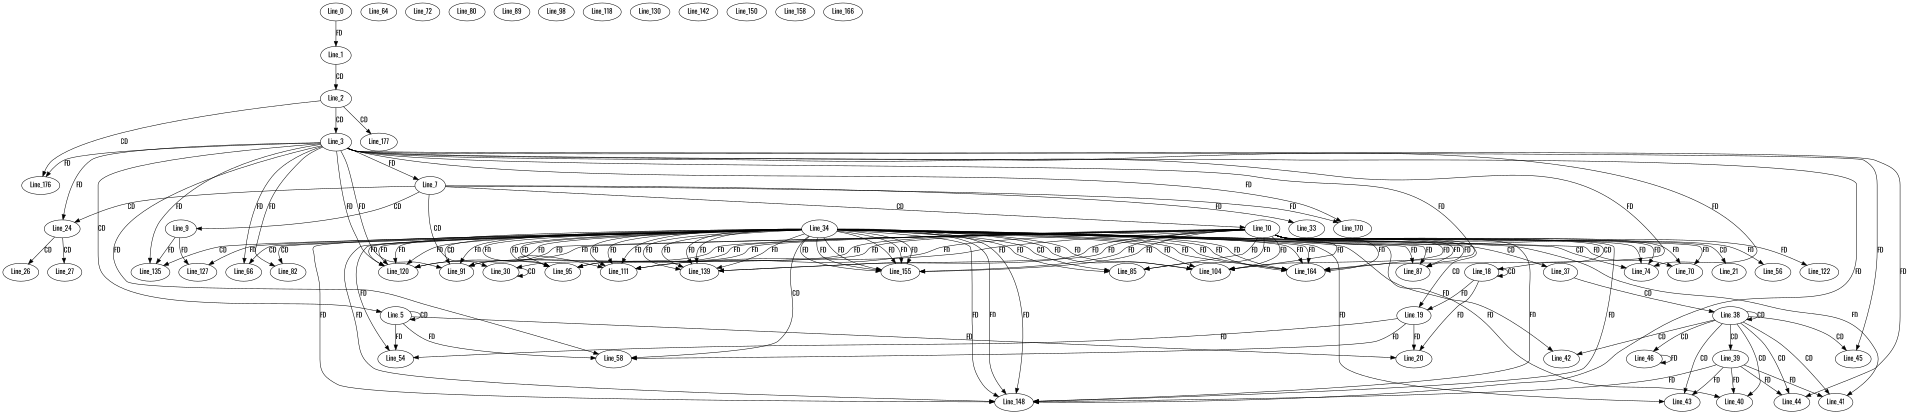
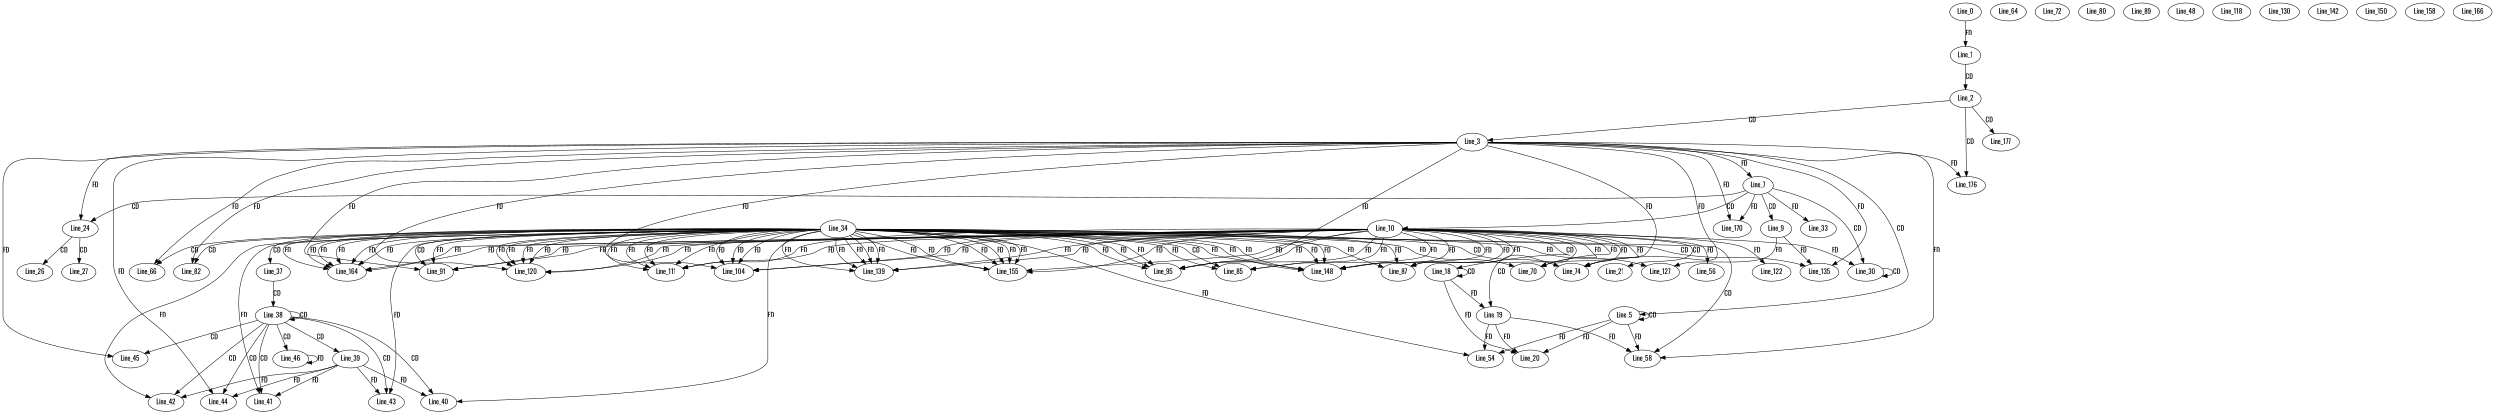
node "Line_98": label "Line_98" -> "Line_48"
edge "Line_3" -> "Line_164": now "Line_3" -> "Line_95"
edge "Line_39" -> "Line_148": now "Line_39" -> "Line_42"
